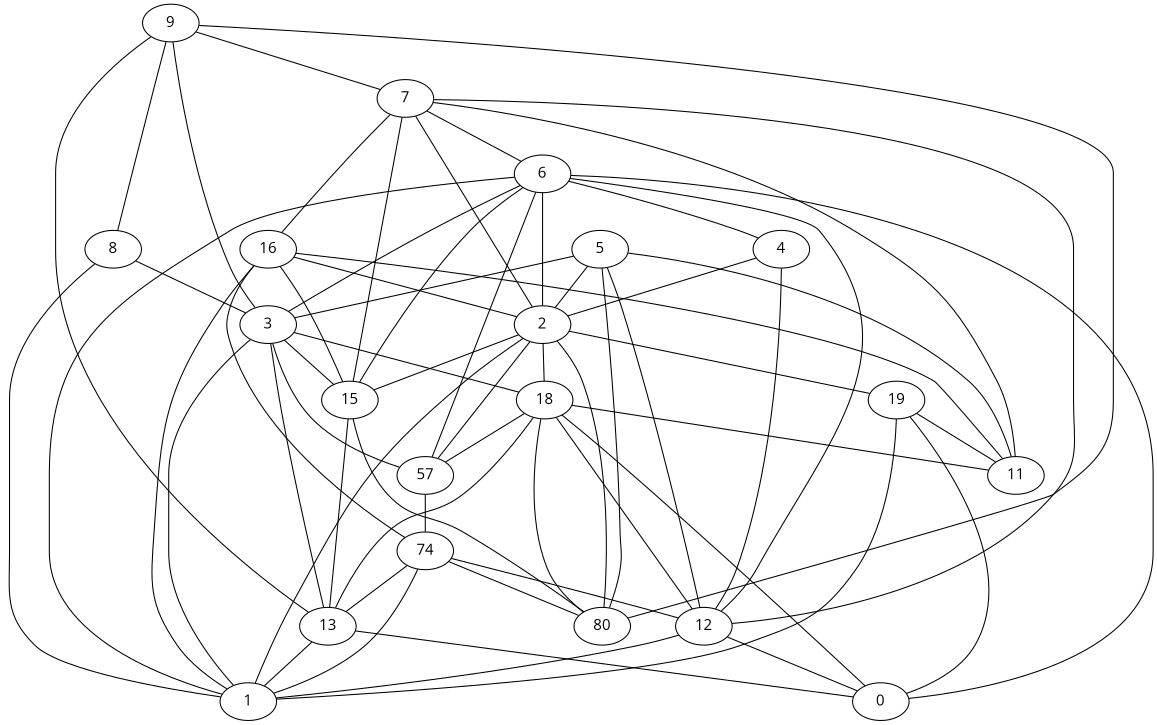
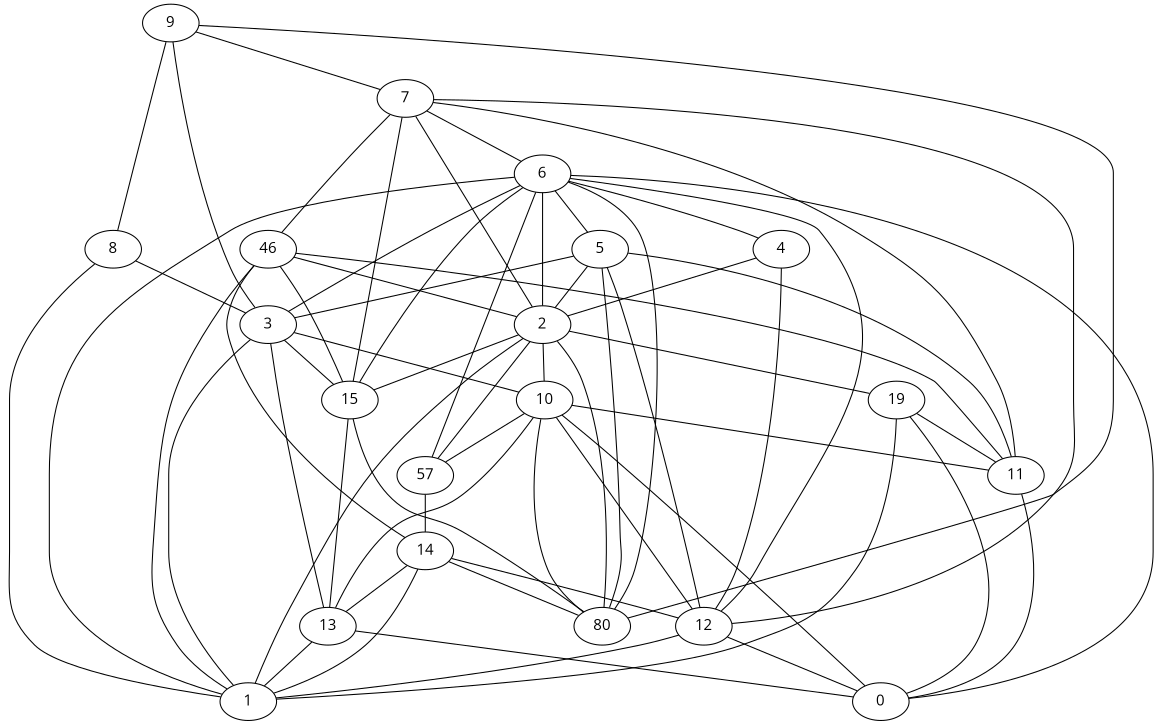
edge "6" -- "5": added
node "16": label "16" -> "46"
edge "9" -- "13": removed
edge "6" -- "80": added
node "18": label "18" -> "10"
edge "3" -- "57": removed
node "74": label "74" -> "14"
edge "11" -- "0": added
